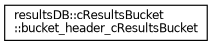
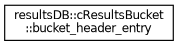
node "resultsDB::cResultsBucket ::bucket_header_cResultsBucket": label "resultsDB::cResultsBucket ::bucket_header_cResultsBucket" -> "resultsDB::cResultsBucket ::bucket_header_entry"
